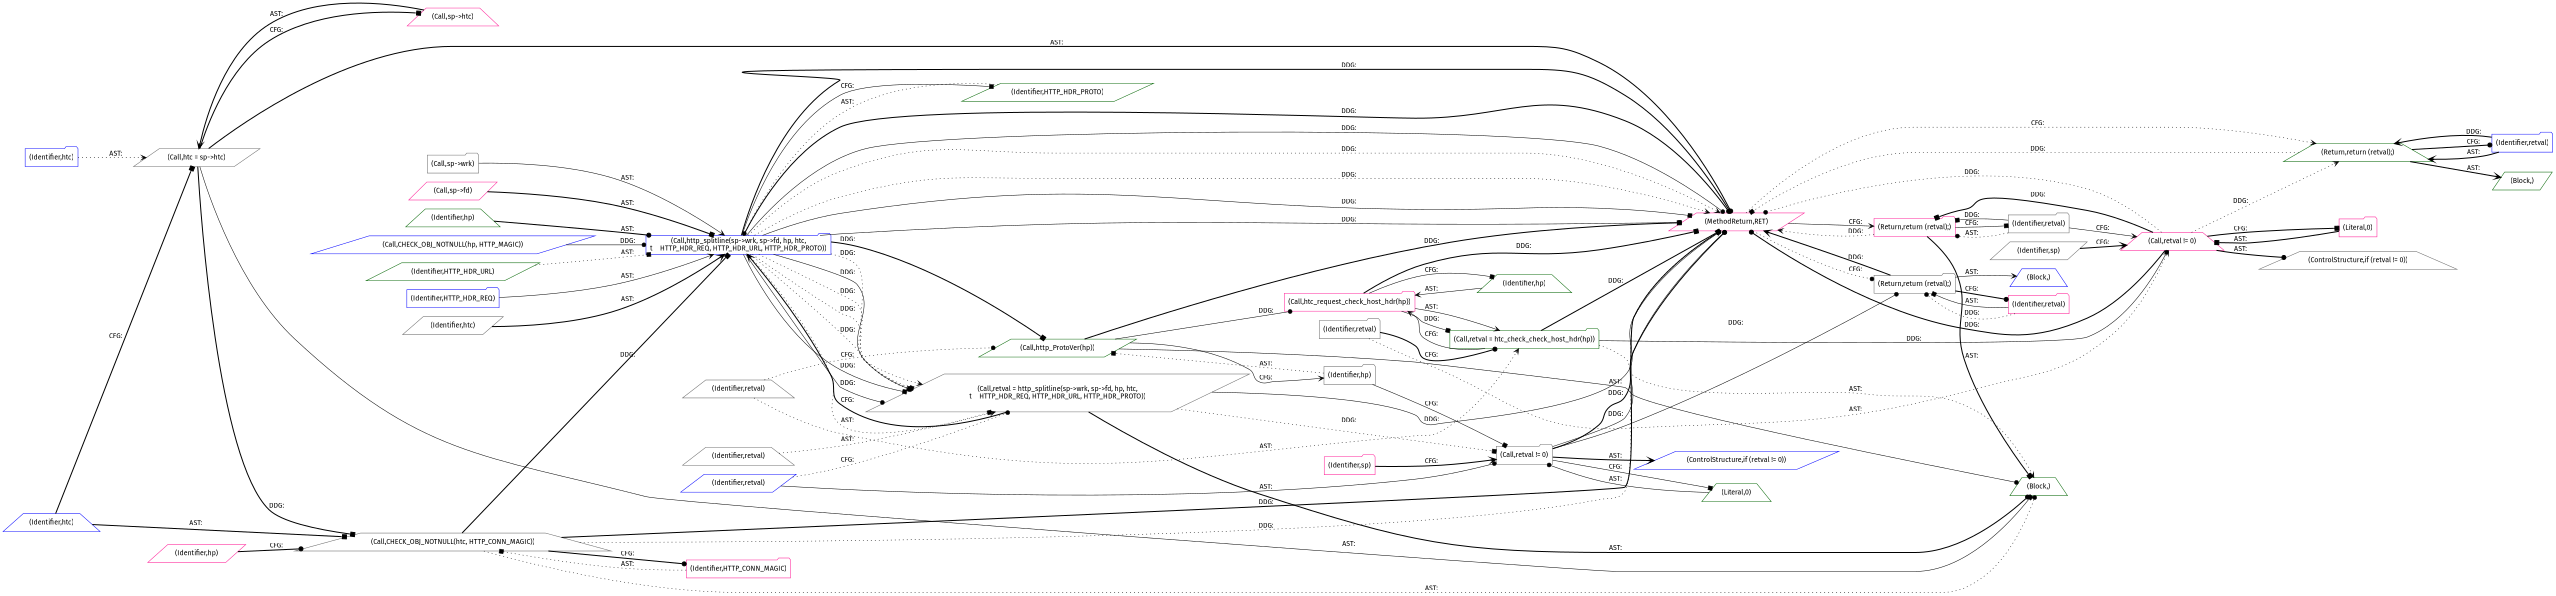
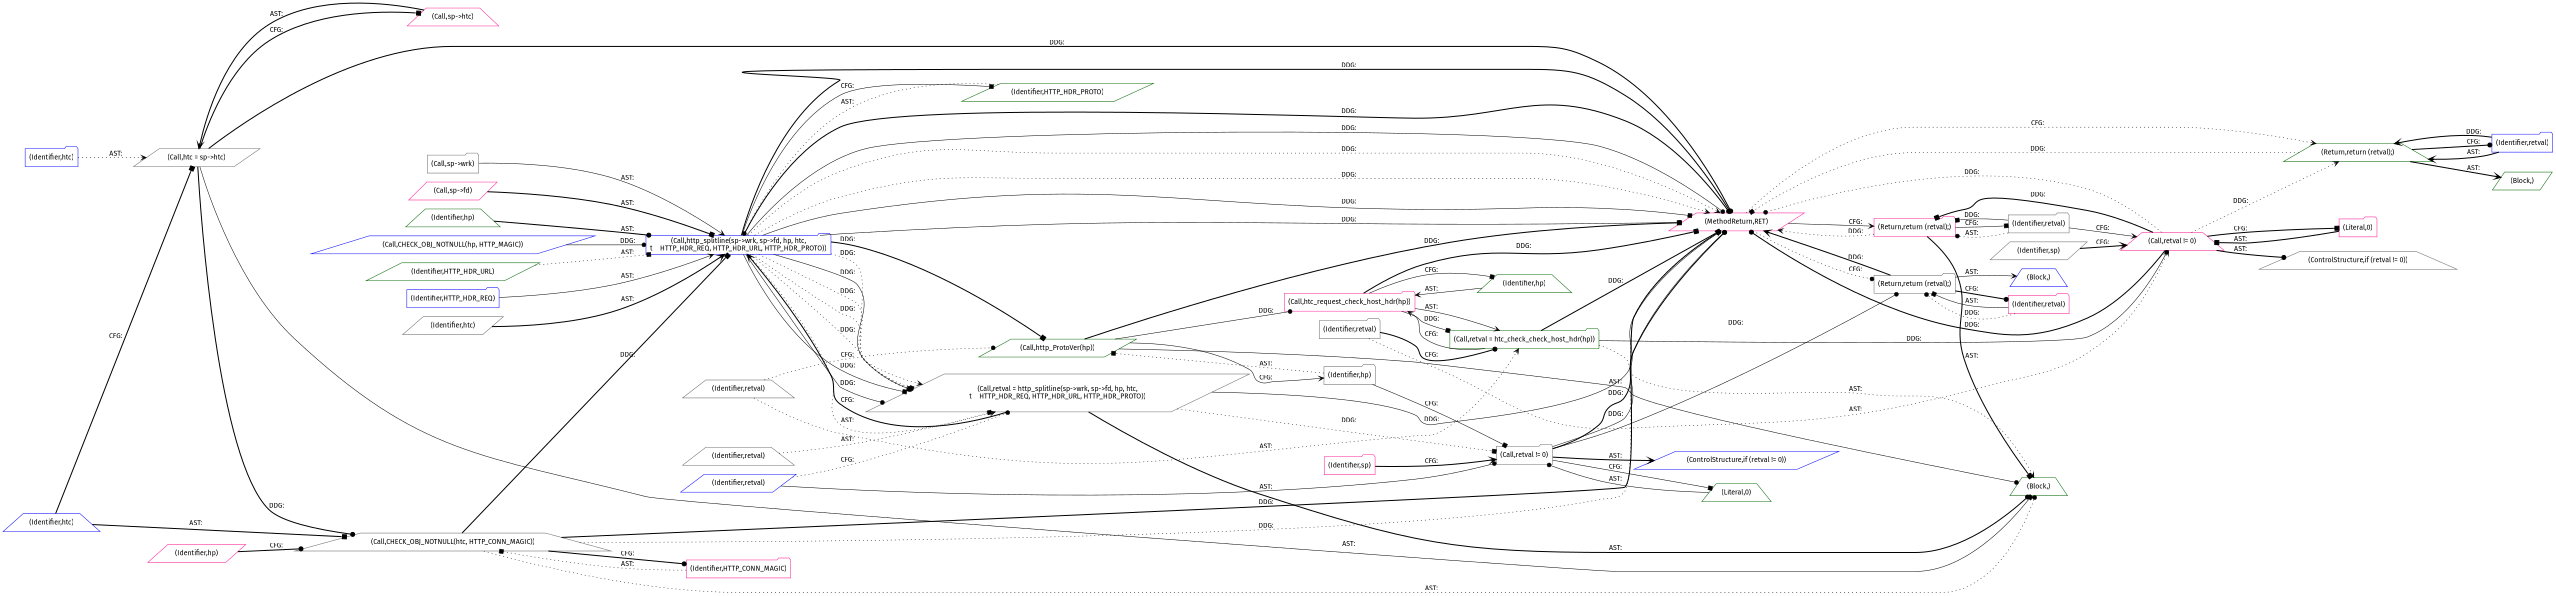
edge "(Call,htc = sp->htc)" -> "(MethodReturn,RET)": label "AST: " -> "DDG: "
edge "(Call,htc = sp->htc)" -> "(Call,CHECK_OBJ_NOTNULL(htc, HTTP_CONN_MAGIC))": arrowhead box -> dot
